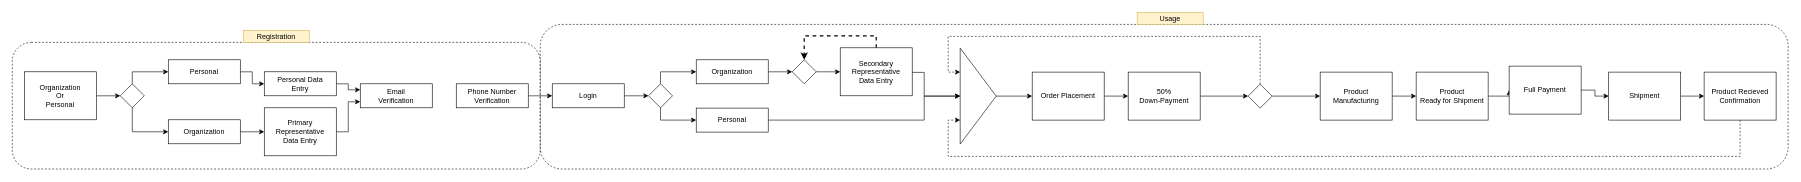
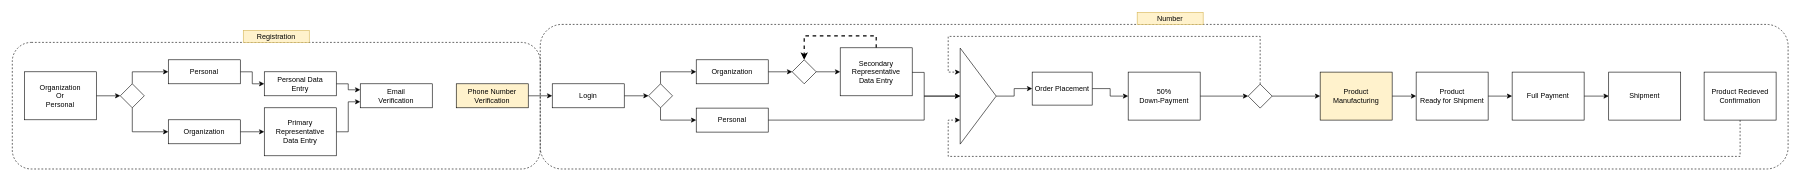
node "Usage": label "Usage" -> "Number"
node "Full Payment": moved (1545, 90) -> (1548, 96)
node "Phone Number Verification": fillcolor #ffffff -> #fff2cc
node "Order Placement": size 72x48 -> 60x33
node "Product Manufacturing": fillcolor #ffffff -> #fff2cc
edge "Shipment" -> "Product Recieved Confirmation": removed
